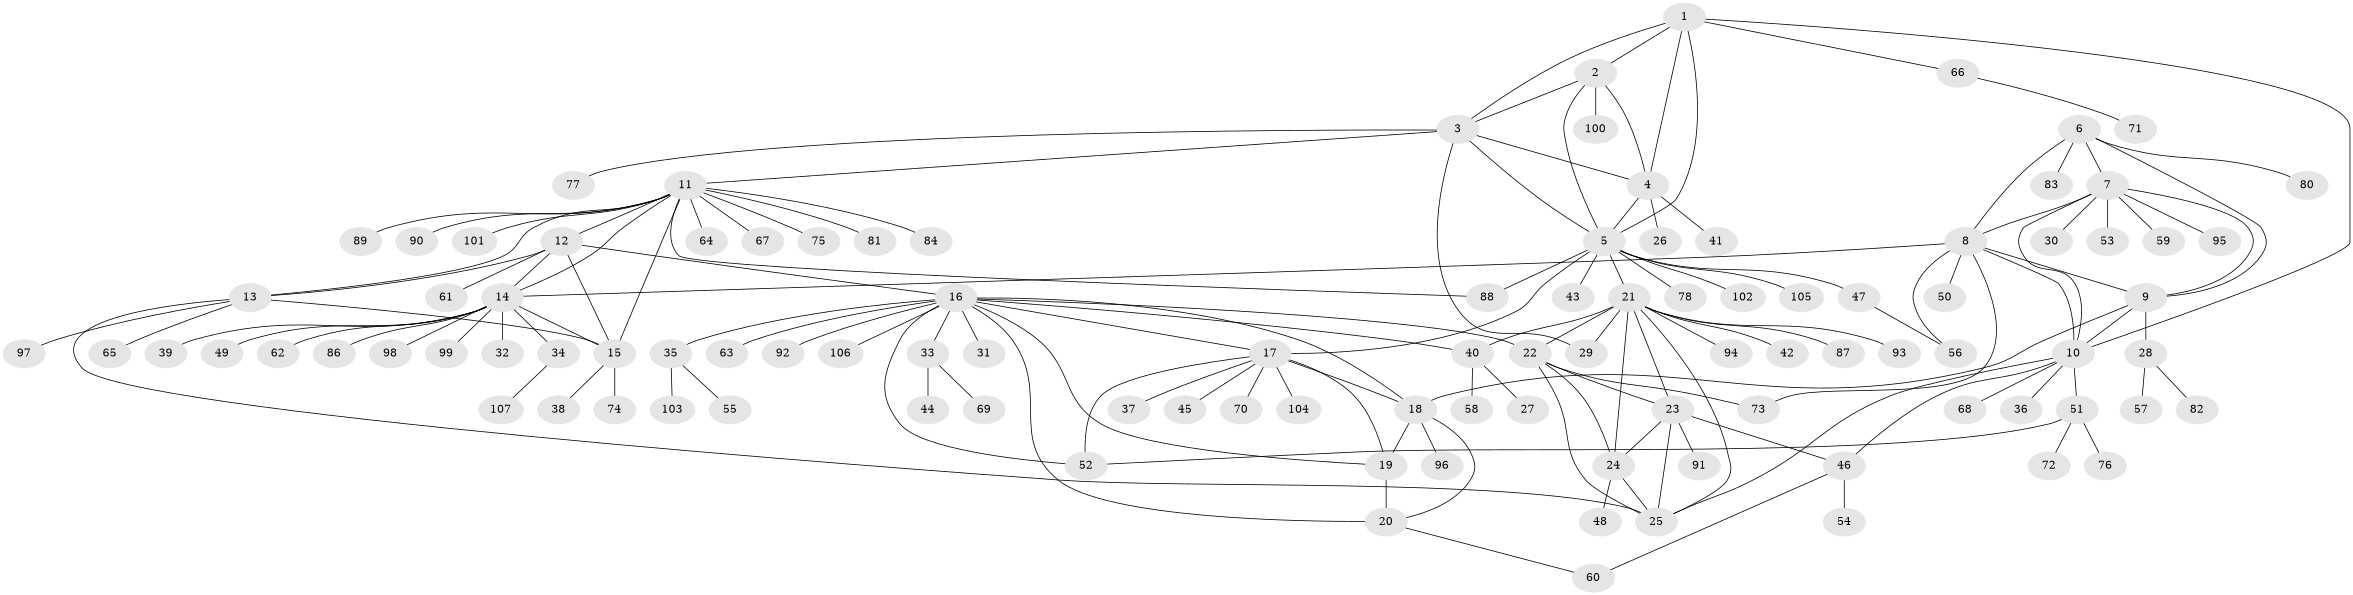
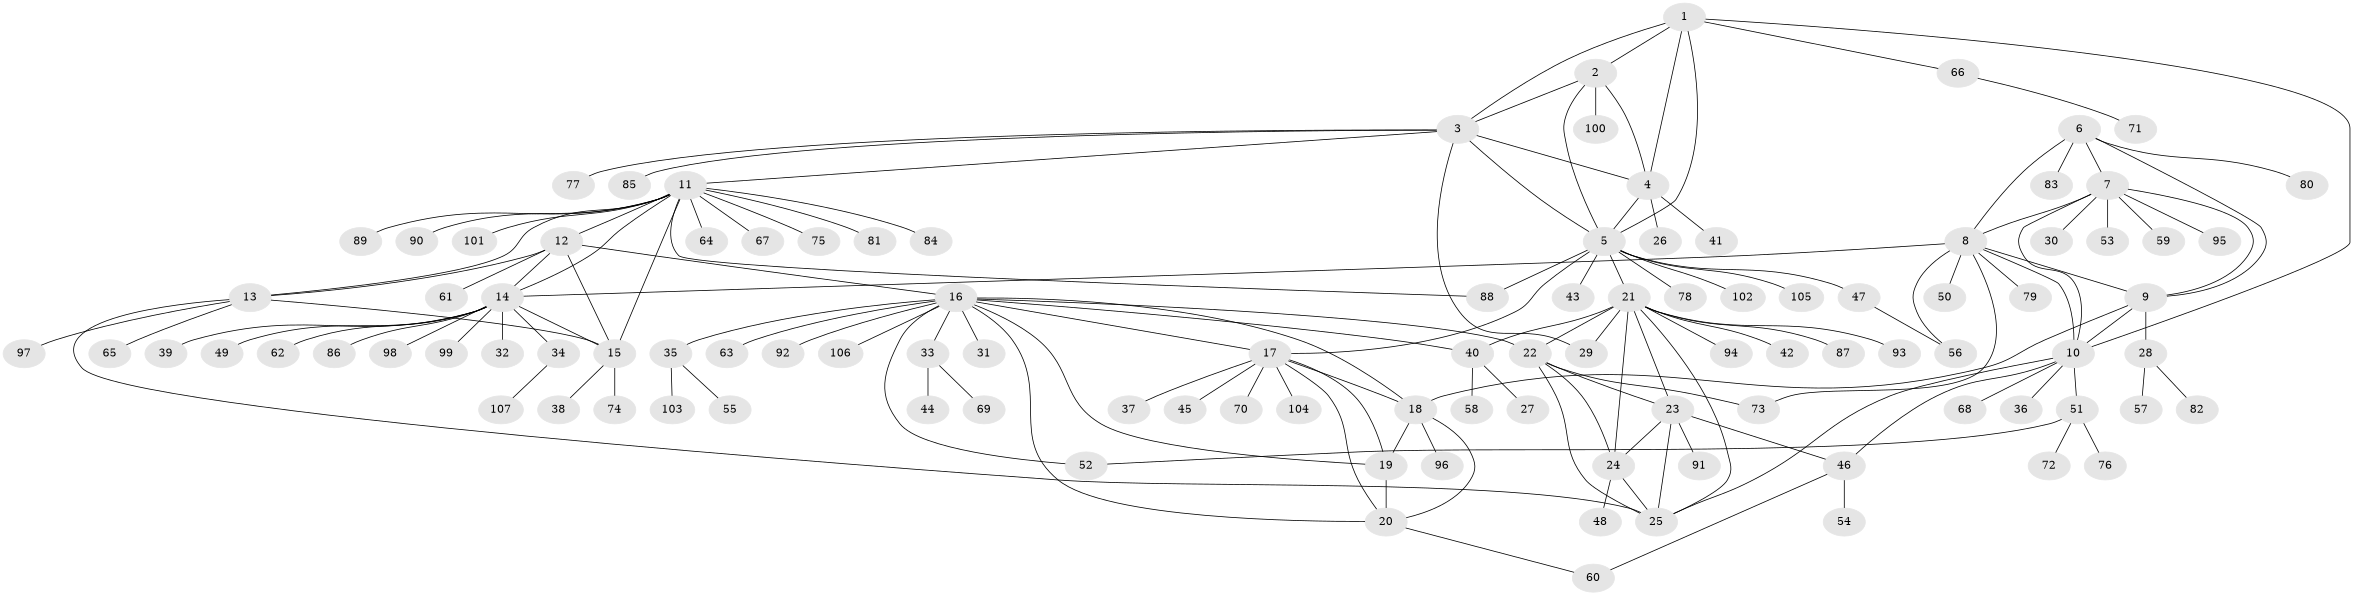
node "85": added
node "79": added
edge "17" -- "52": now "17" -- "20"
